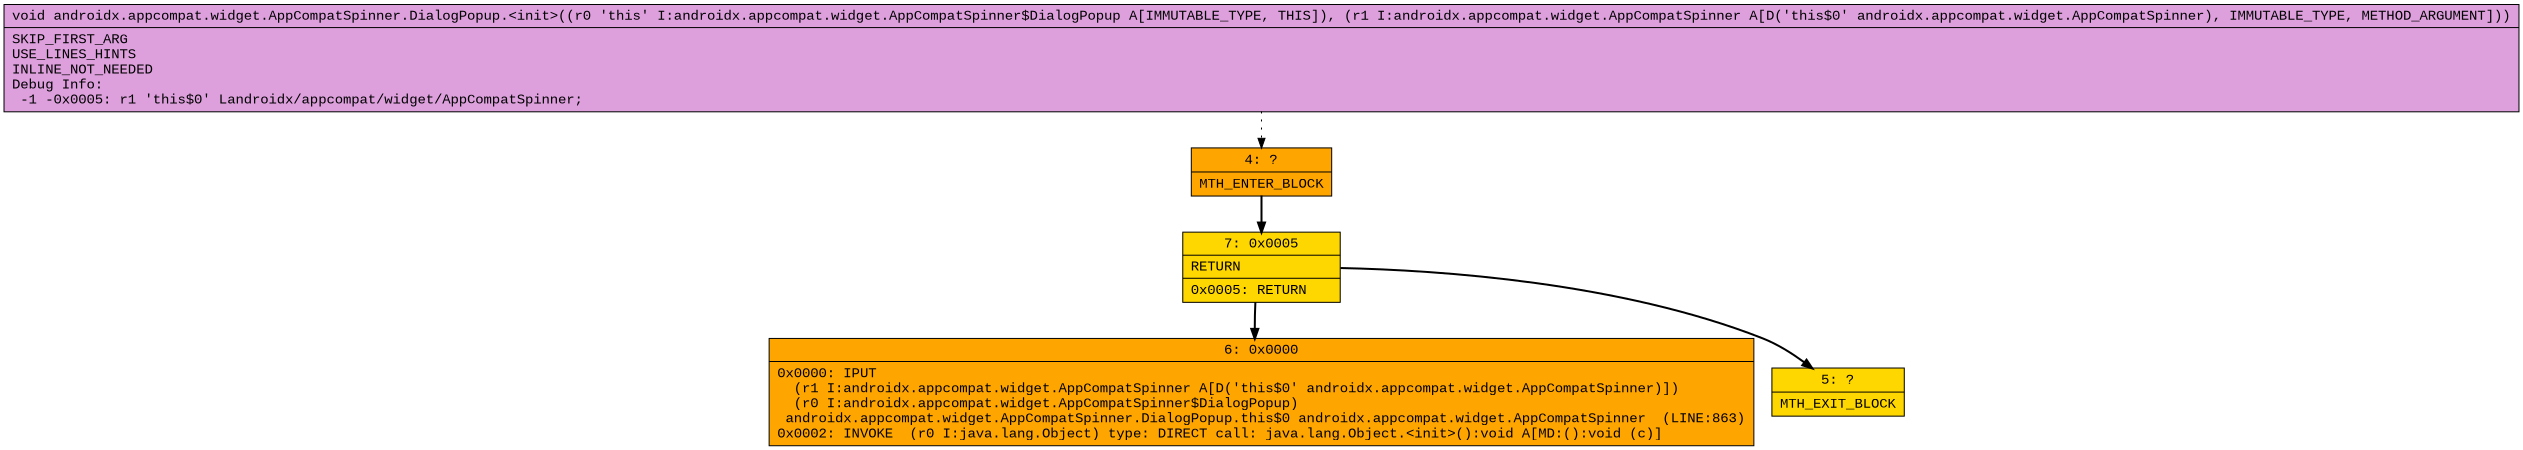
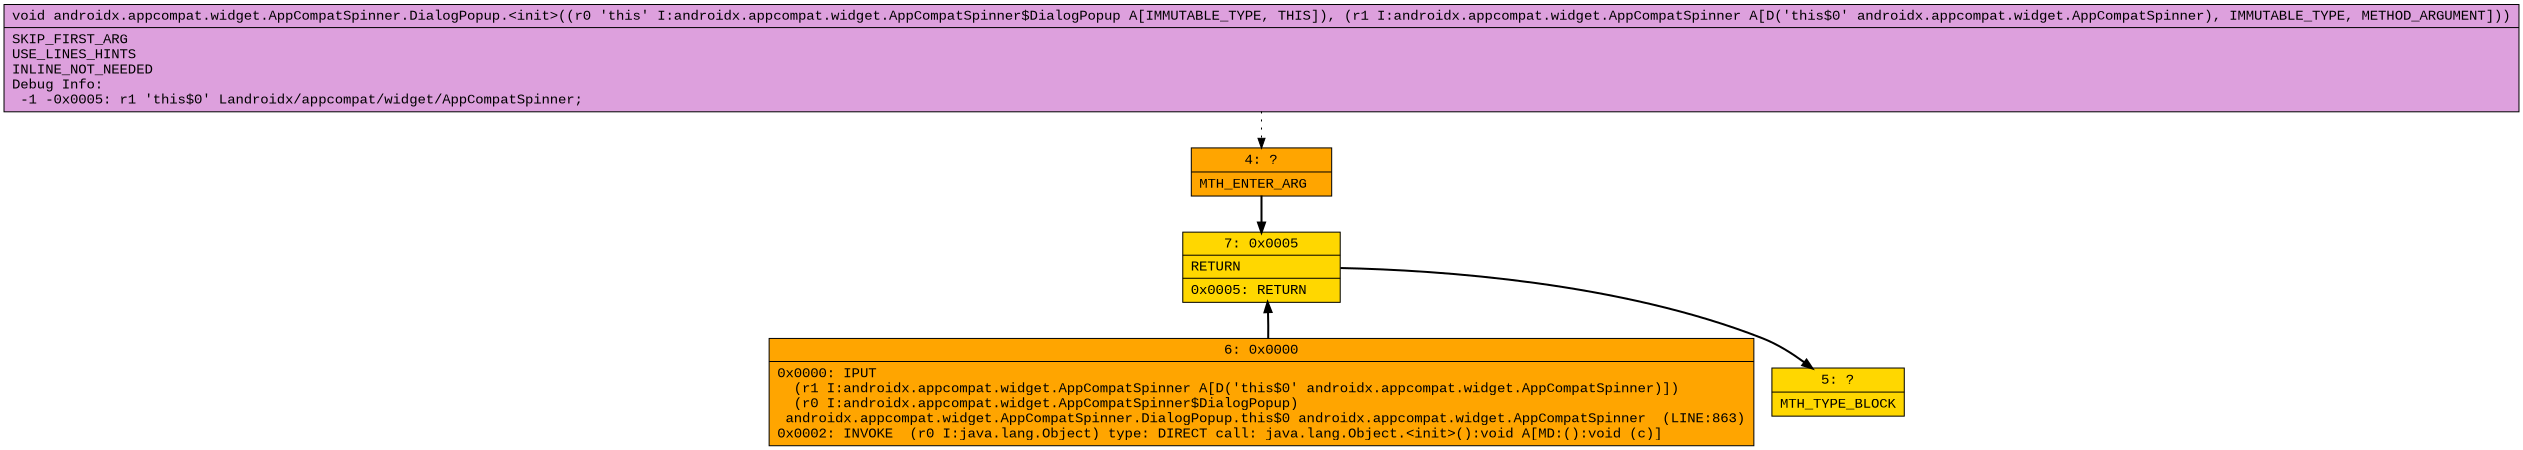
node "4: ?": text "MTH_ENTER_BLOCK" -> "MTH_ENTER_ARG"
edge "7: 0x0005" -> "6: 0x0000": reversed
node "5: ?": text "MTH_EXIT_BLOCK" -> "MTH_TYPE_BLOCK"
